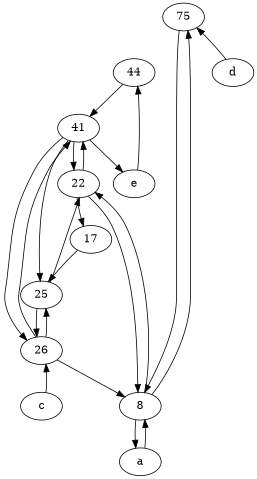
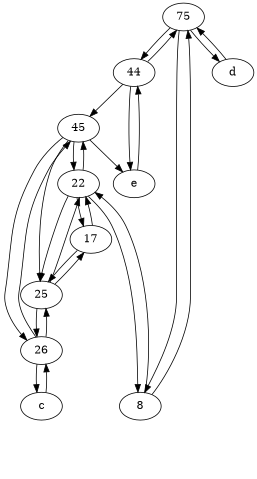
edge "75" -> "44": added
edge "75" -> "d": added
edge "44" -> "75": added
edge "44" -> "e": added
node "41": label "41" -> "45"
edge "17" -> "22": added
edge "22" -> "25": added
edge "25" -> "17": added
edge "26" -> "8": now "26" -> "c"
node "a": removed
